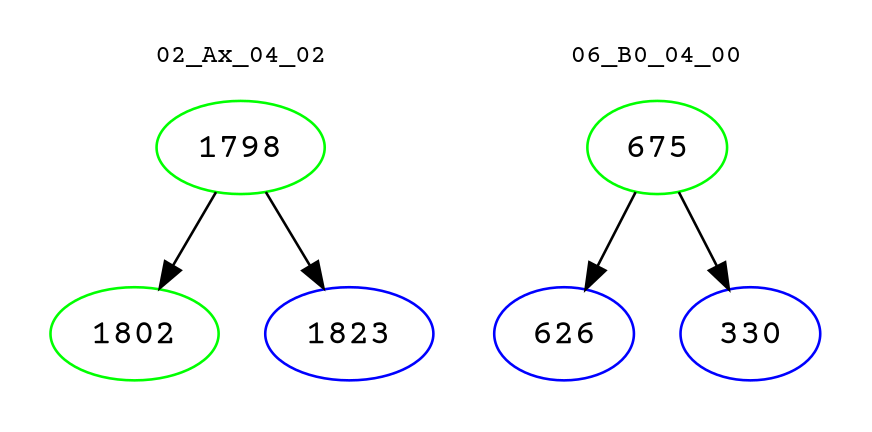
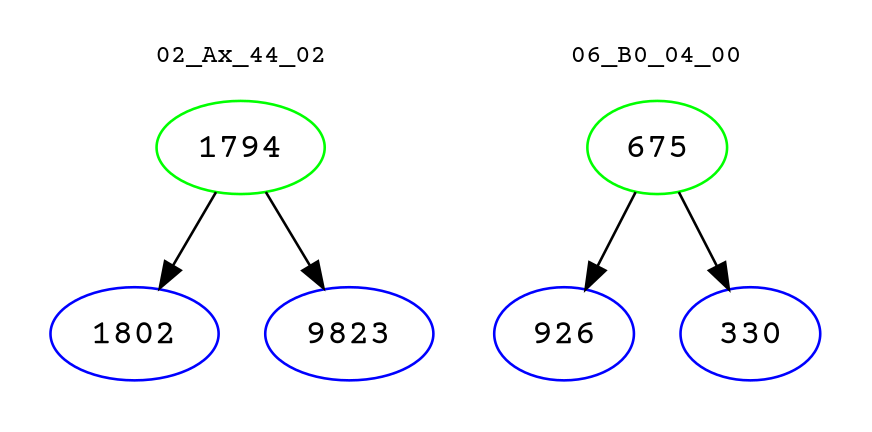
cluster "02_Ax_04_02": label "02_Ax_04_02" -> "02_Ax_44_02"
node "1798": label "1798" -> "1794"
node "1802": color green -> blue
node "1823": label "1823" -> "9823"
node "626": label "626" -> "926"
